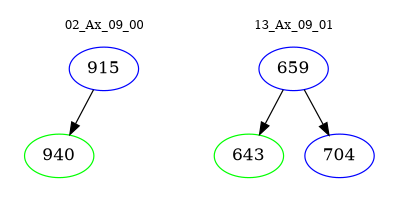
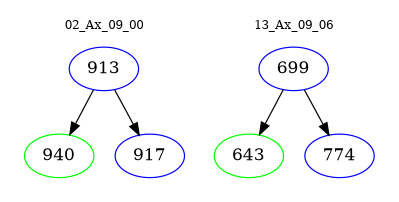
cluster "13_Ax_09_01": label "13_Ax_09_01" -> "13_Ax_09_06"
node "915": label "915" -> "913"
node "659": label "659" -> "699"
node "917": added
node "704": label "704" -> "774"
